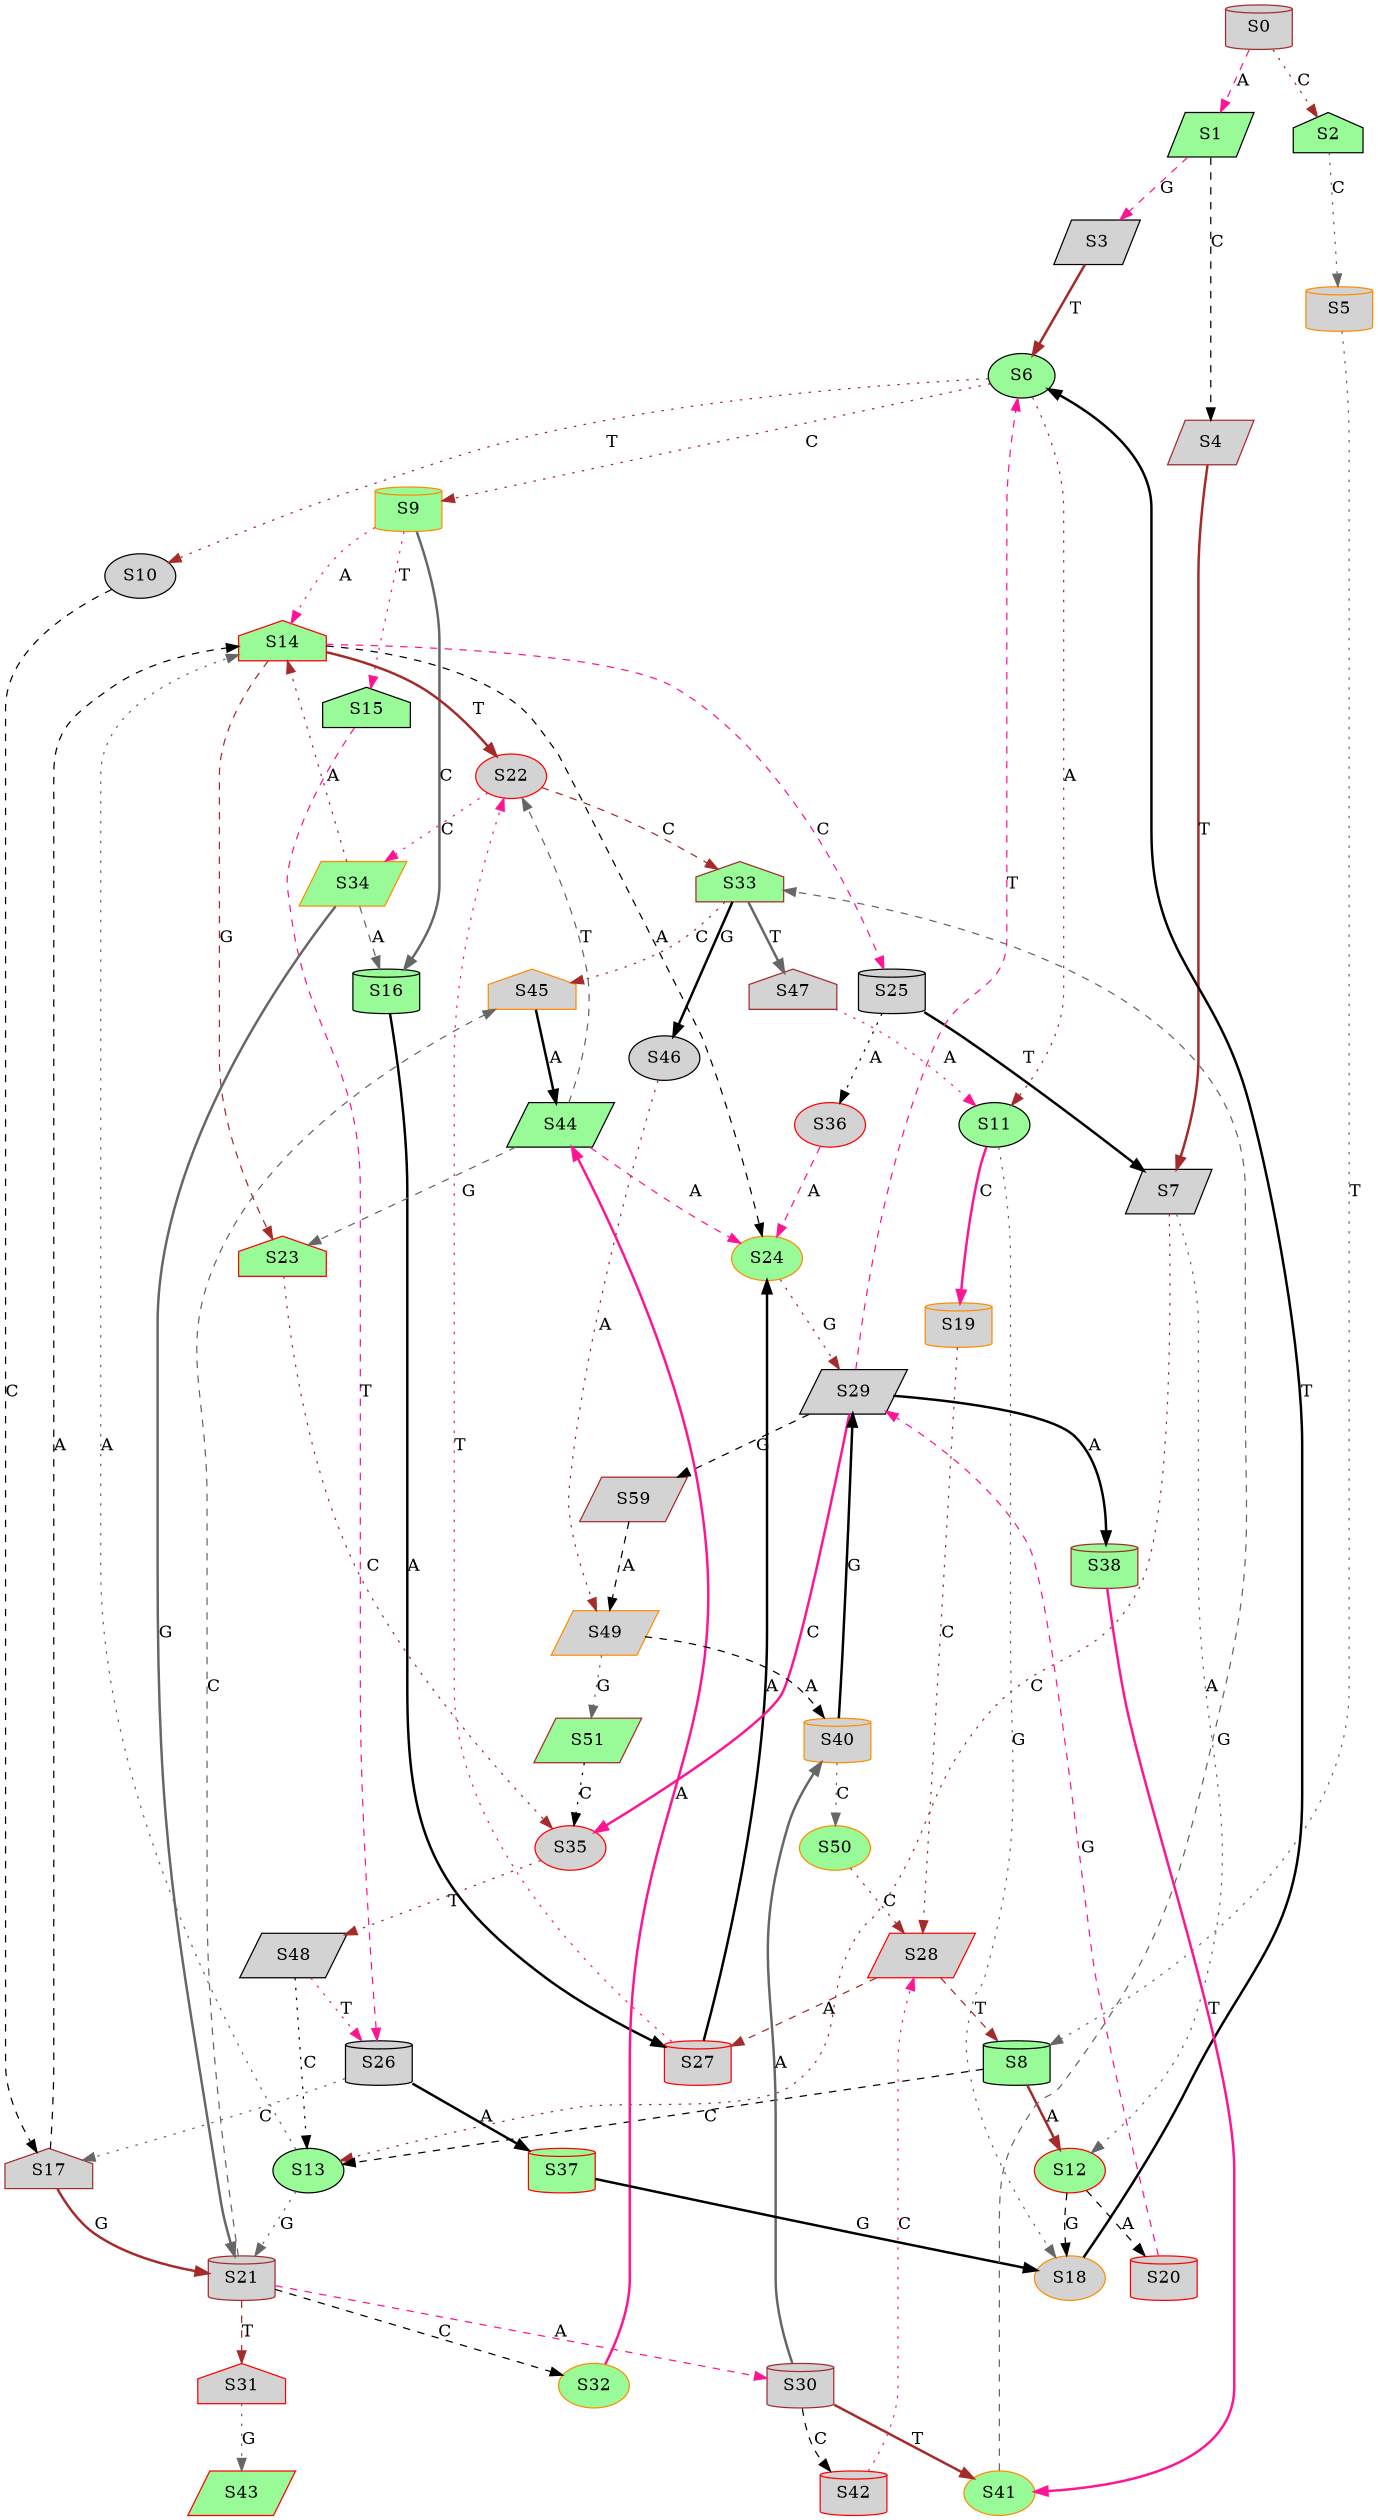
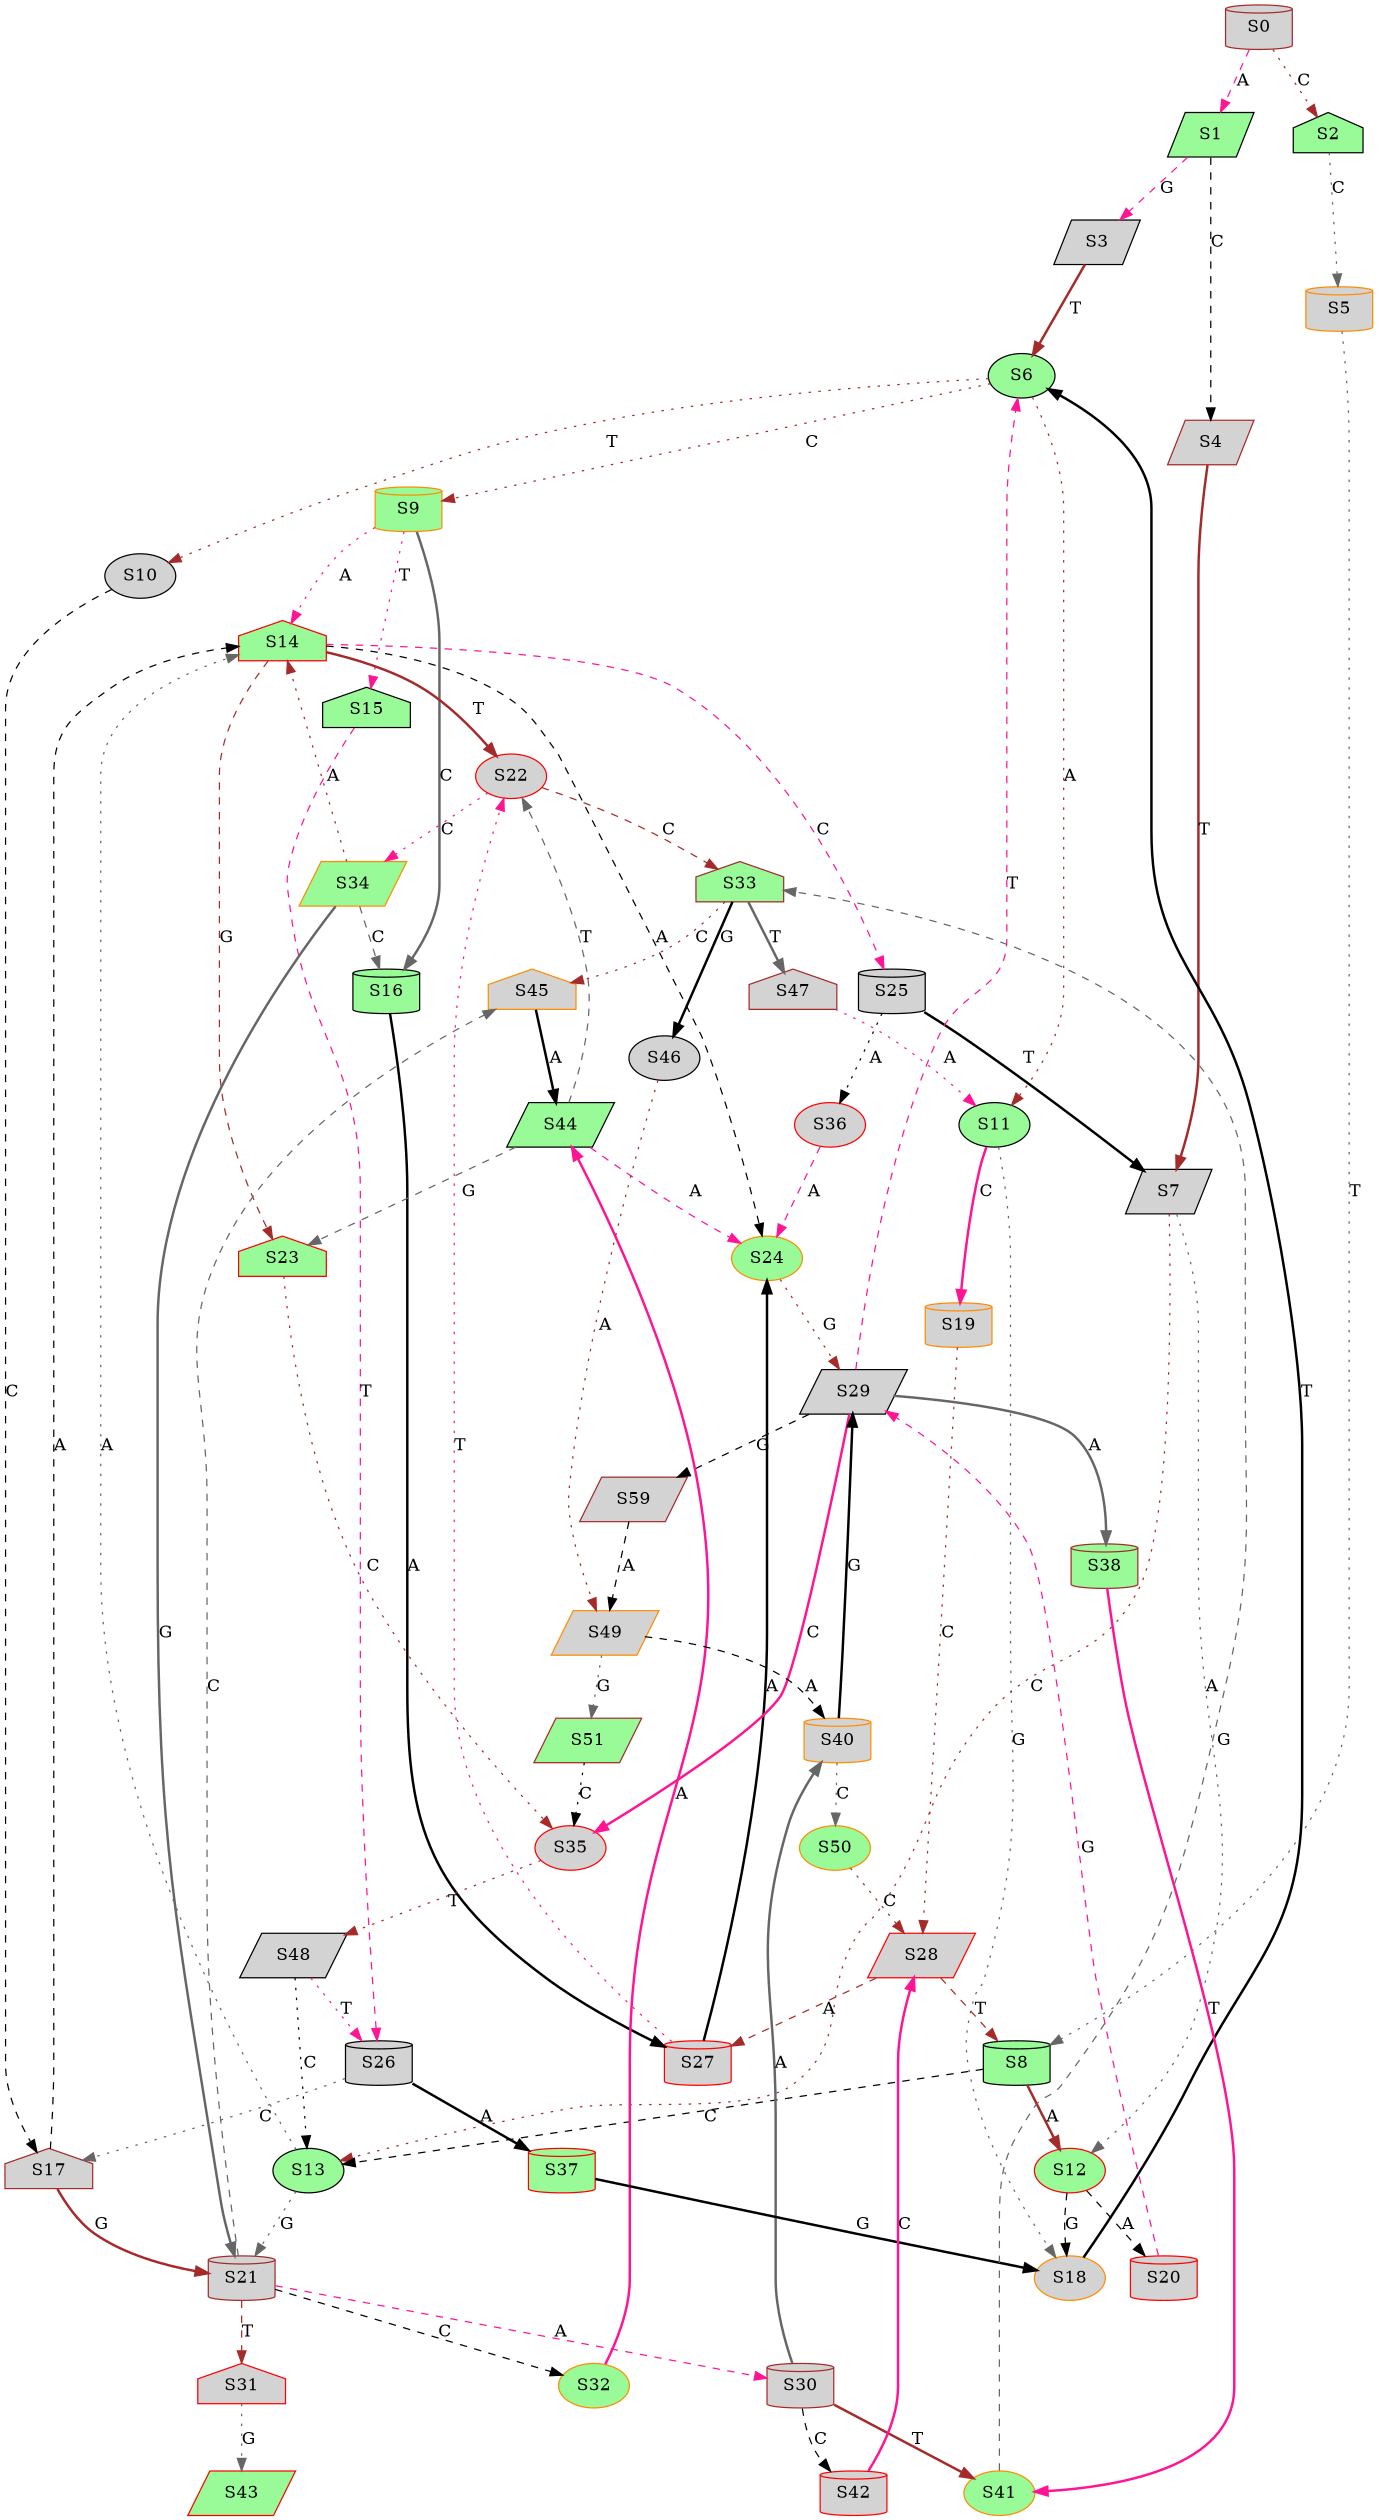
edge "S34" -> "S16": label "A" -> "C"
edge "S29" -> "S38": color black -> gray40
edge "S42" -> "S28": style dotted -> bold
